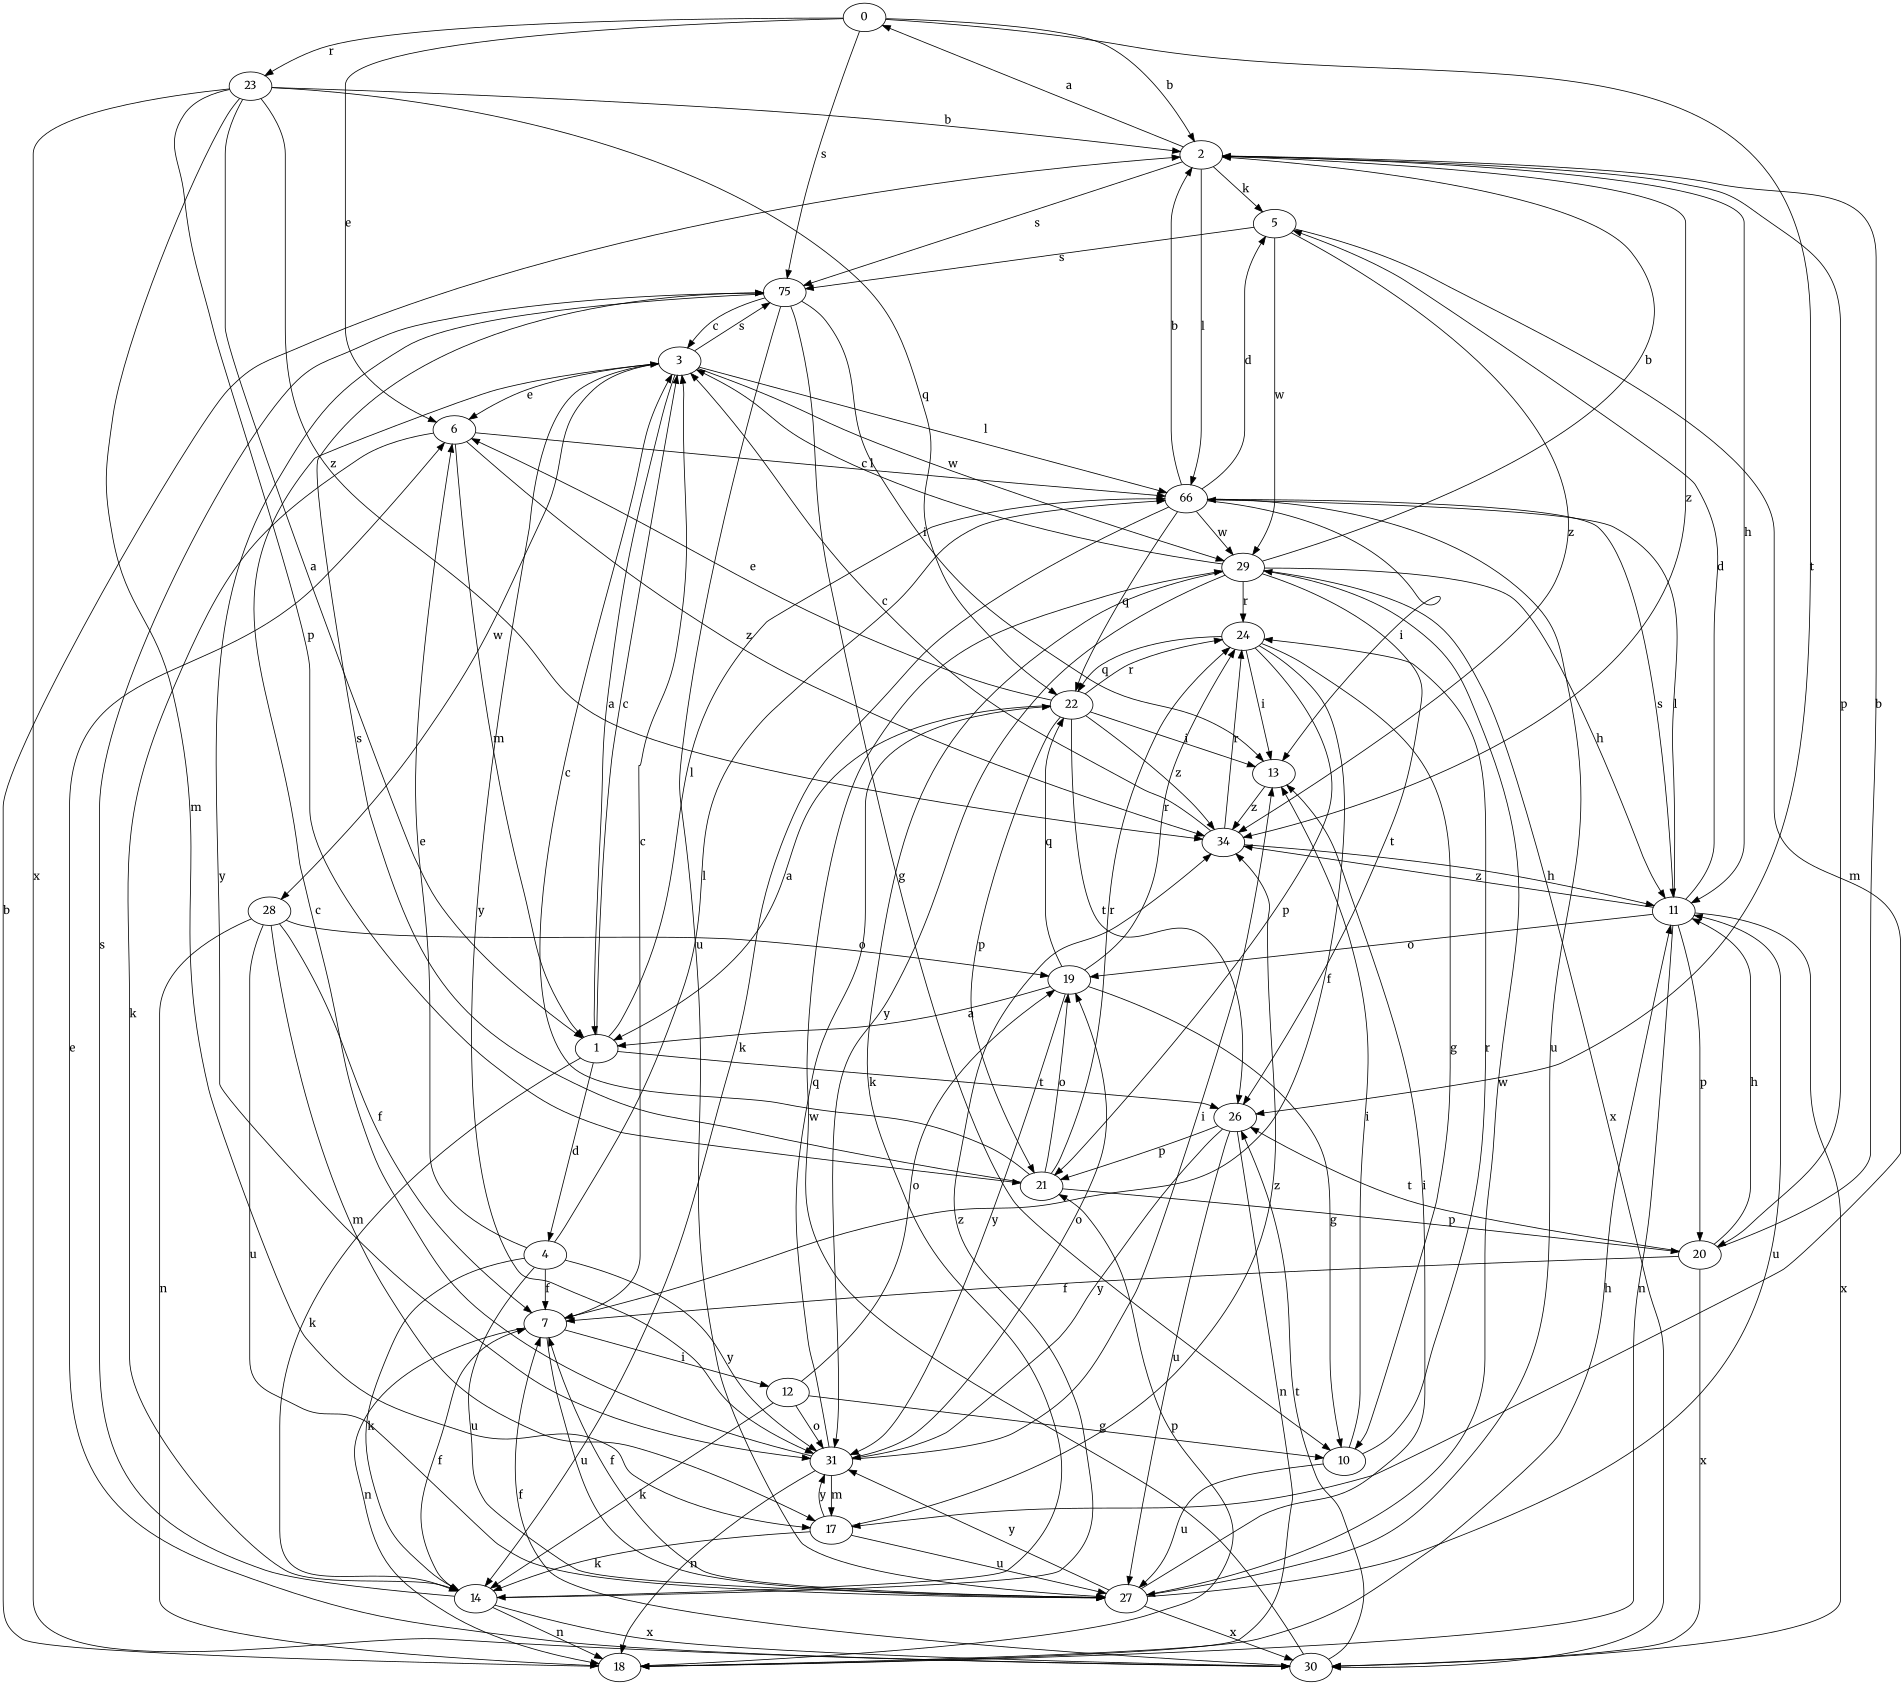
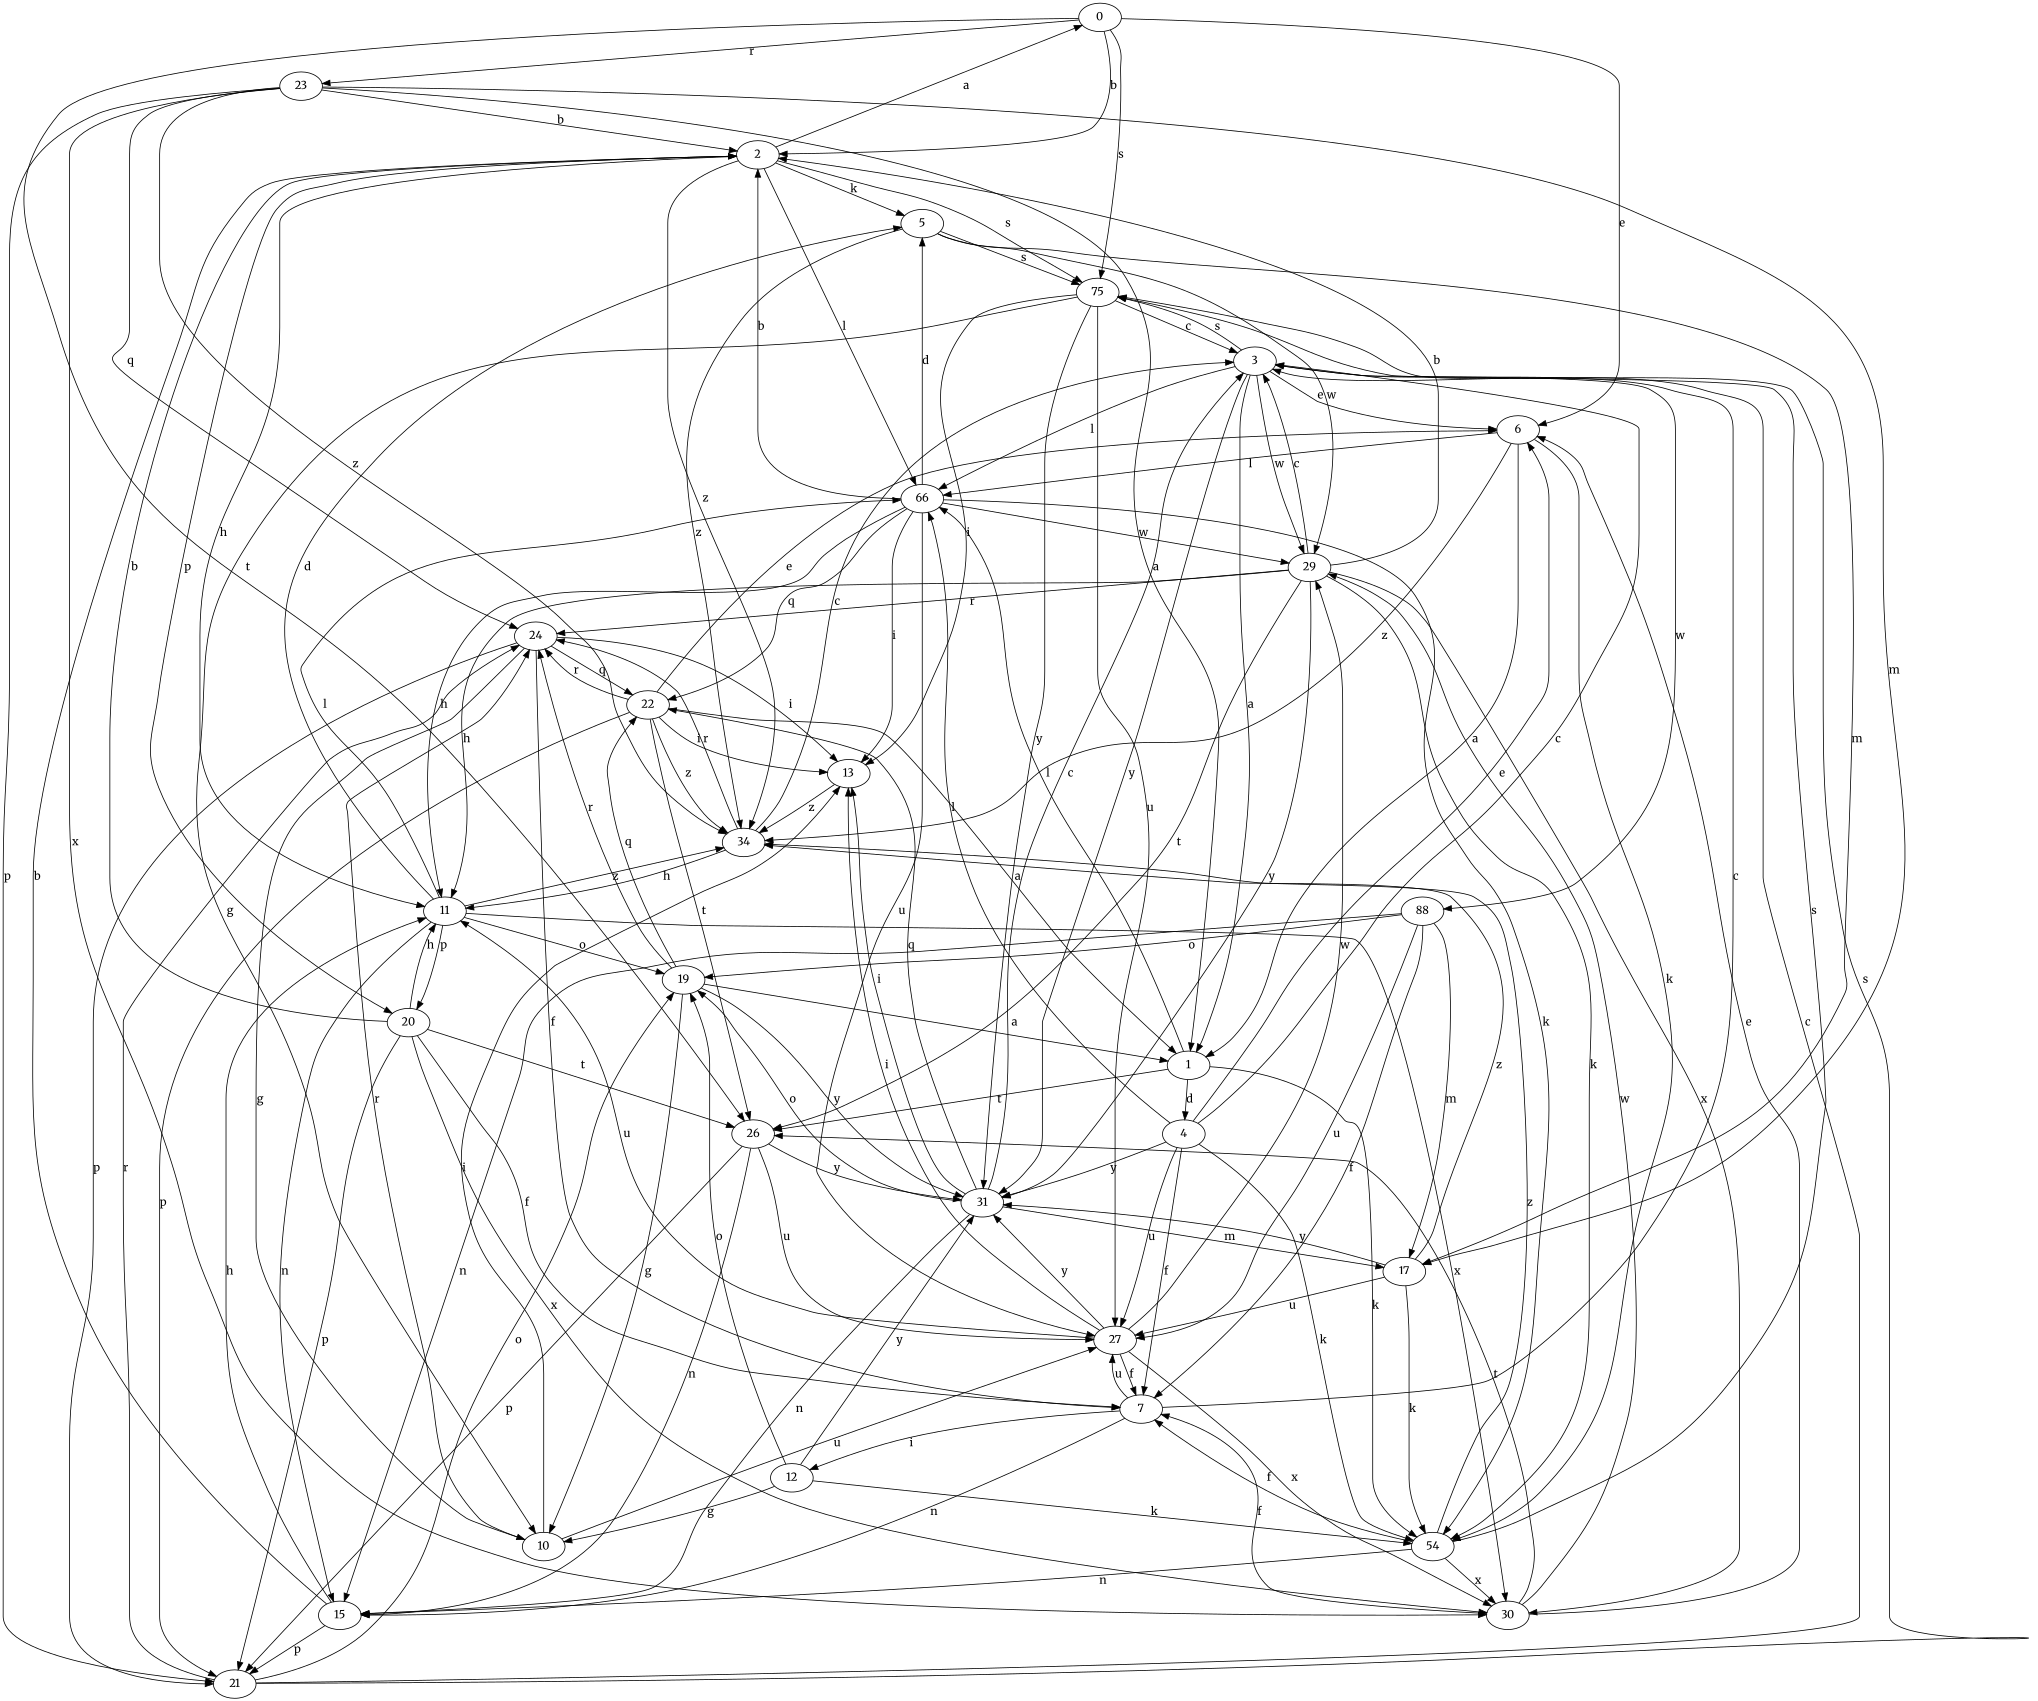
edge "23" -> "22": now "23" -> "24"
edge "66" -> "11": label "s" -> "h"
edge "1" -> "3": now "4" -> "3"
edge "6" -> "1": label "m" -> "a"
node "28": label "28" -> "88"
edge "21" -> "20": reversed
edge "12" -> "31": label "o" -> "y"
node "14": label "14" -> "54"
node "18": label "18" -> "15"
